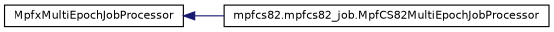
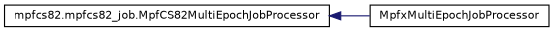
edge "mpfcs82.mpfcs82_job.MpfCS82MultiEpochJobProcessor" -> "MpfxMultiEpochJobProcessor": reversed
